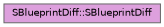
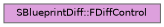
node "SBlueprintDiff::SBlueprintDiff": label "SBlueprintDiff::SBlueprintDiff" -> "SBlueprintDiff::FDiffControl"
